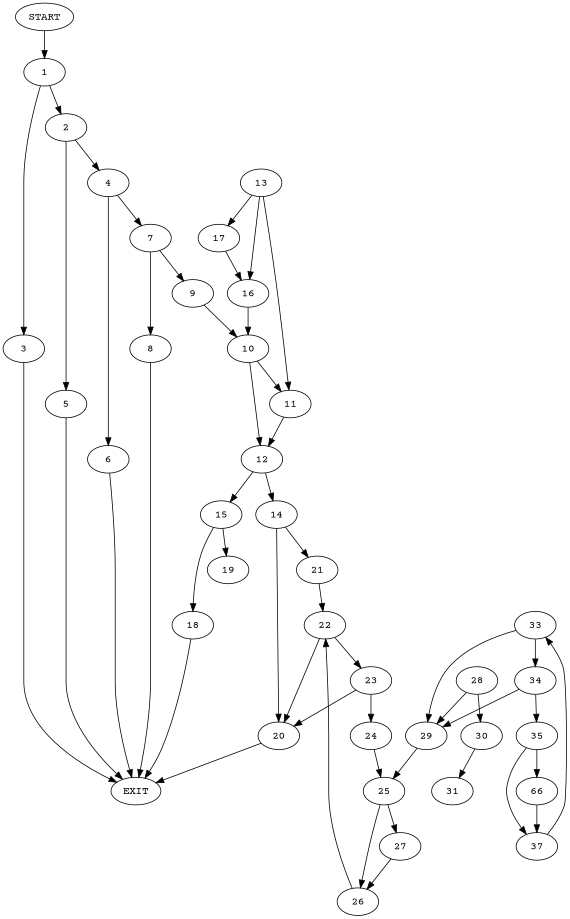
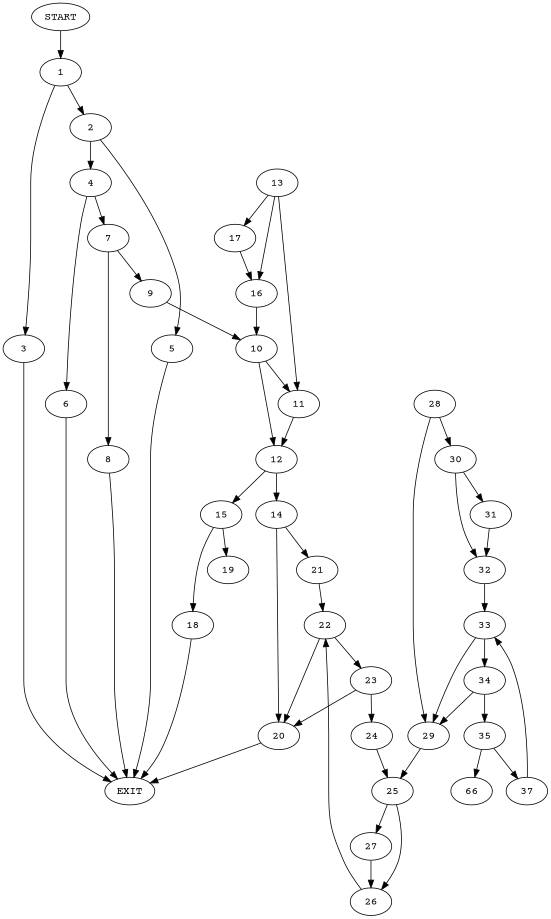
node "32": added
edge "66" -> "37": removed
